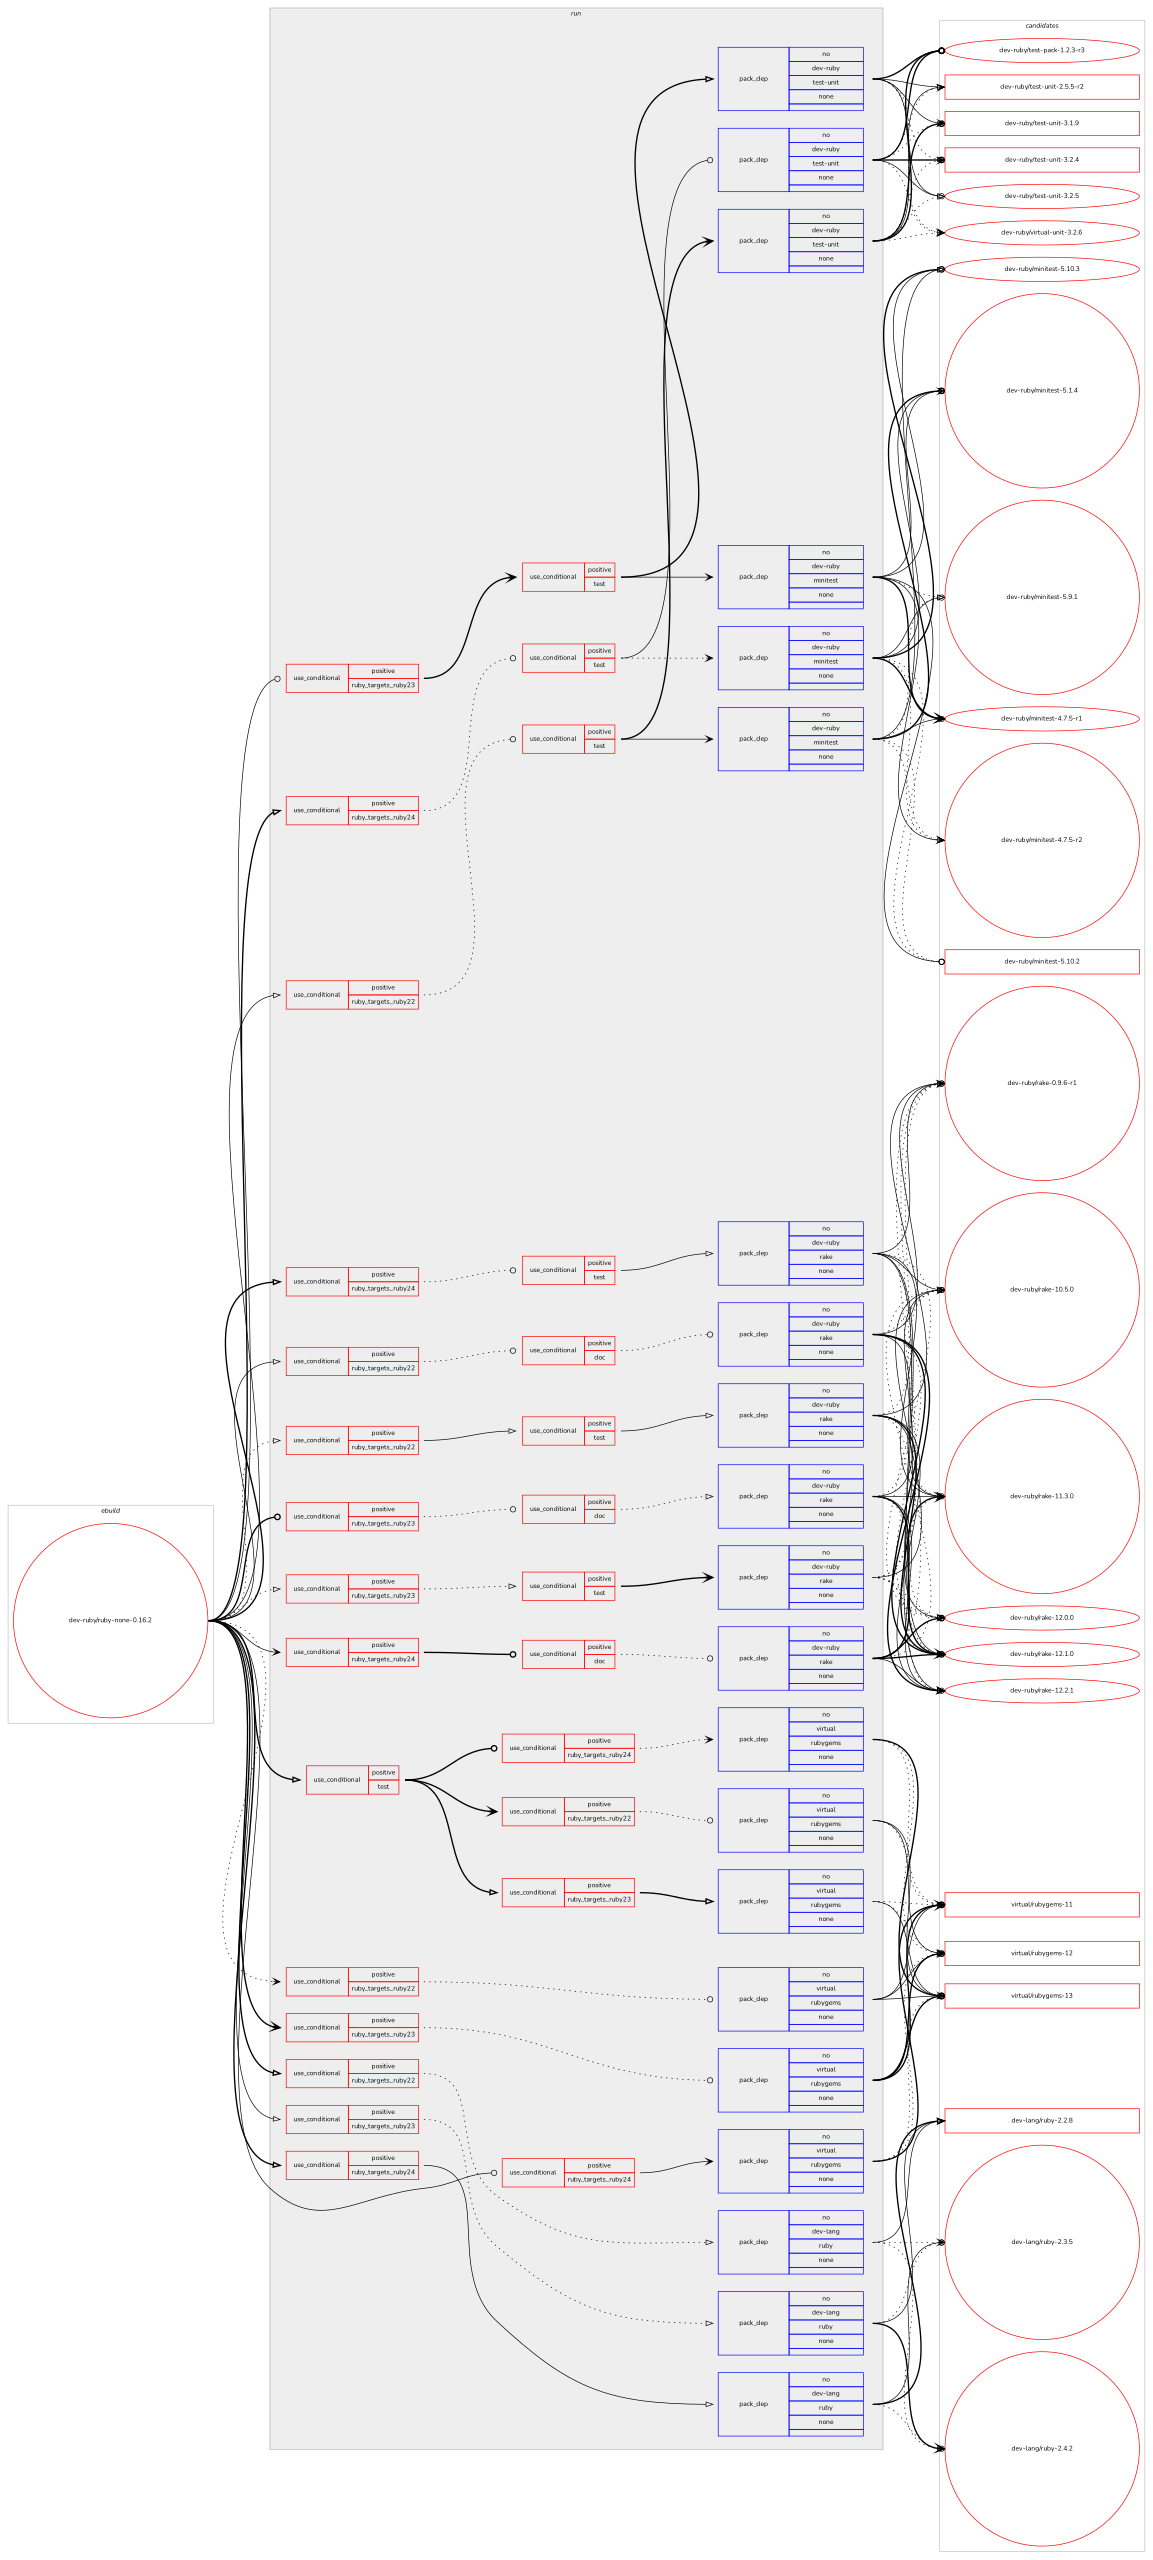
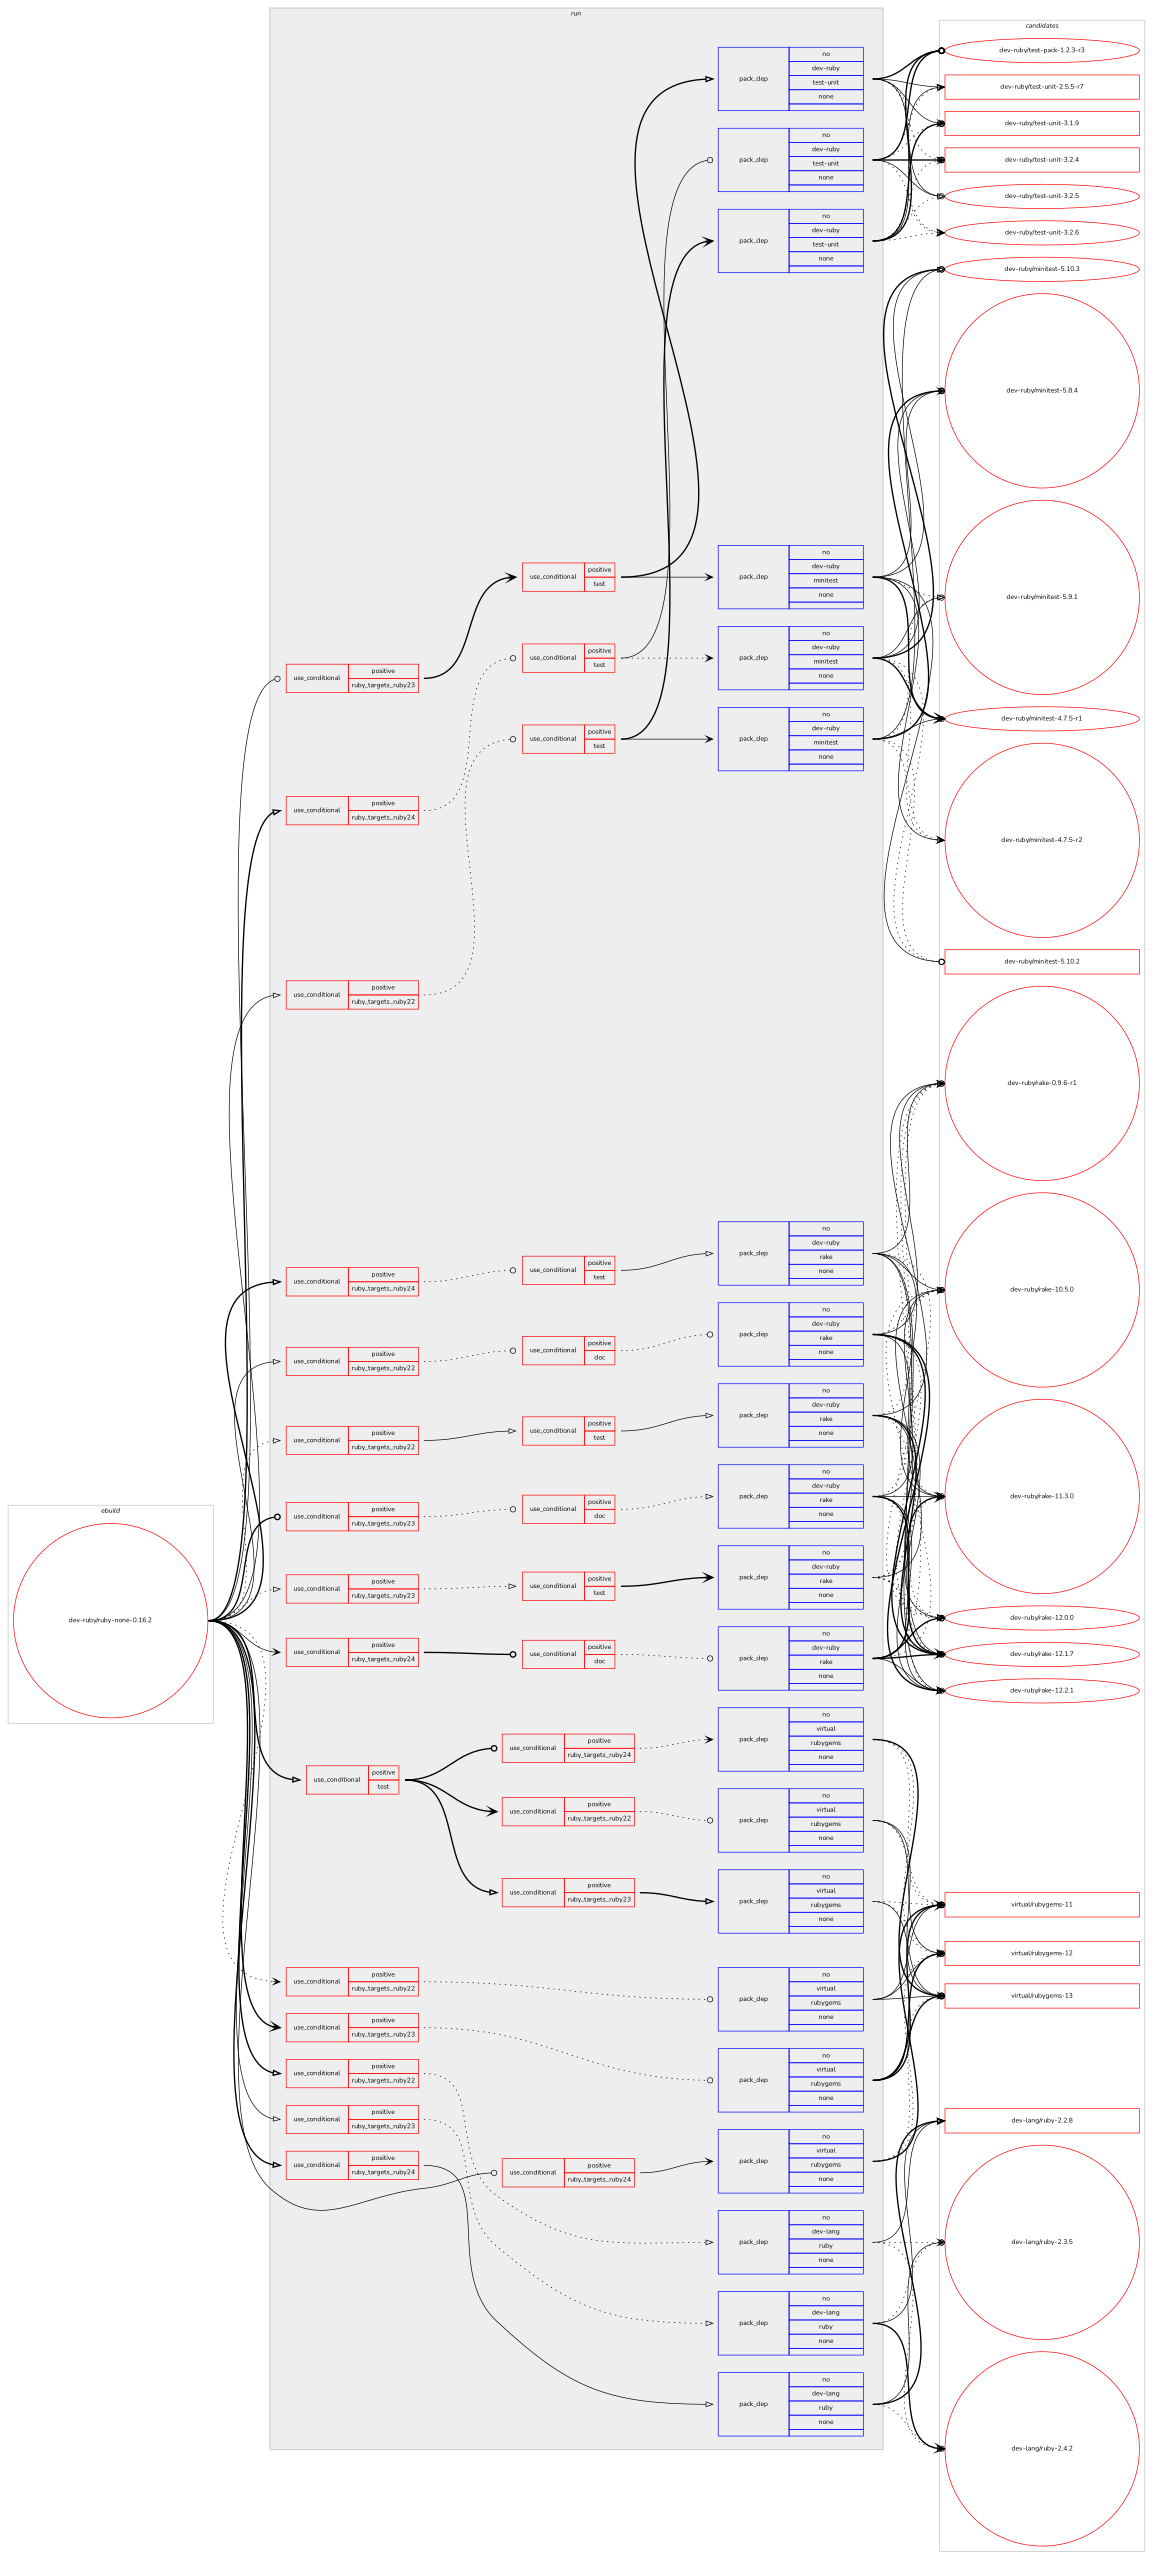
node "dev-ruby/test-unit-2.5.5-r2": label "dev-ruby/test-unit-2.5.5-r2" -> "dev-ruby/test-unit-2.5.5-r7"
node "dev-ruby/virtual-unit-3.2.6": label "dev-ruby/virtual-unit-3.2.6" -> "dev-ruby/test-unit-3.2.6"
node "dev-ruby/minitest-5.1.4": label "dev-ruby/minitest-5.1.4" -> "dev-ruby/minitest-5.8.4"
node "dev-ruby/rake-12.1.0": label "dev-ruby/rake-12.1.0" -> "dev-ruby/rake-12.1.7"
